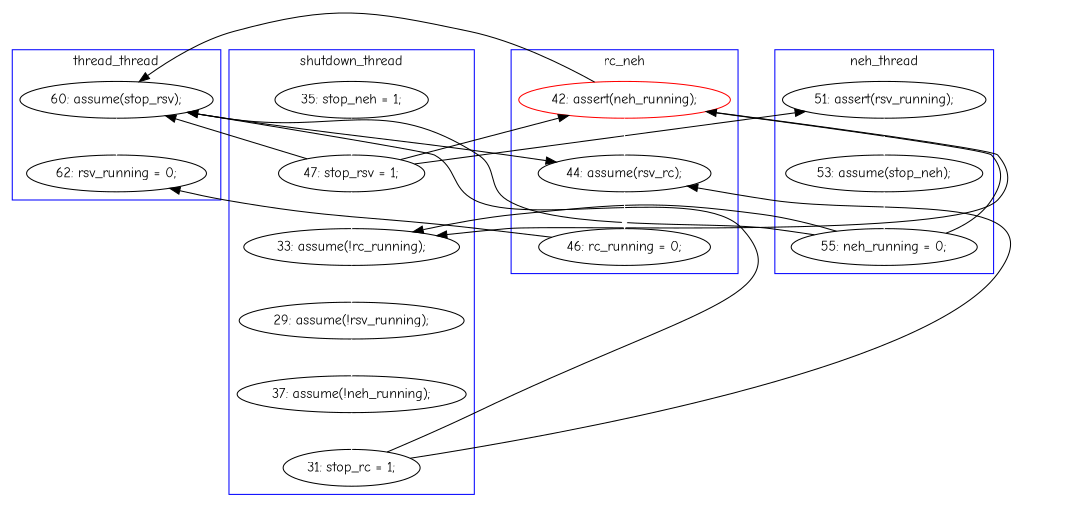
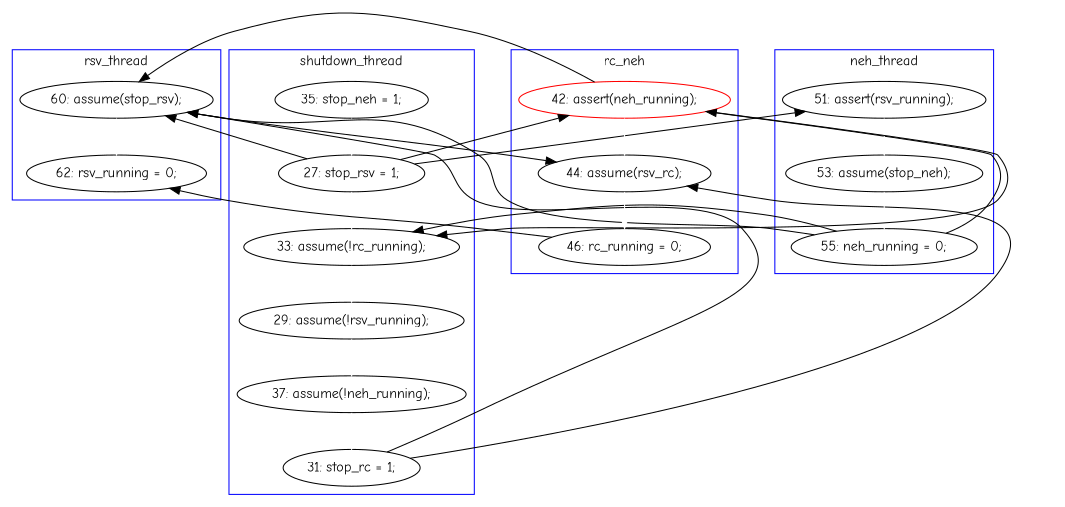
cluster "thread_thread": label "thread_thread" -> "rsv_thread"
node "47: stop_rsv = 1;": label "47: stop_rsv = 1;" -> "27: stop_rsv = 1;"
